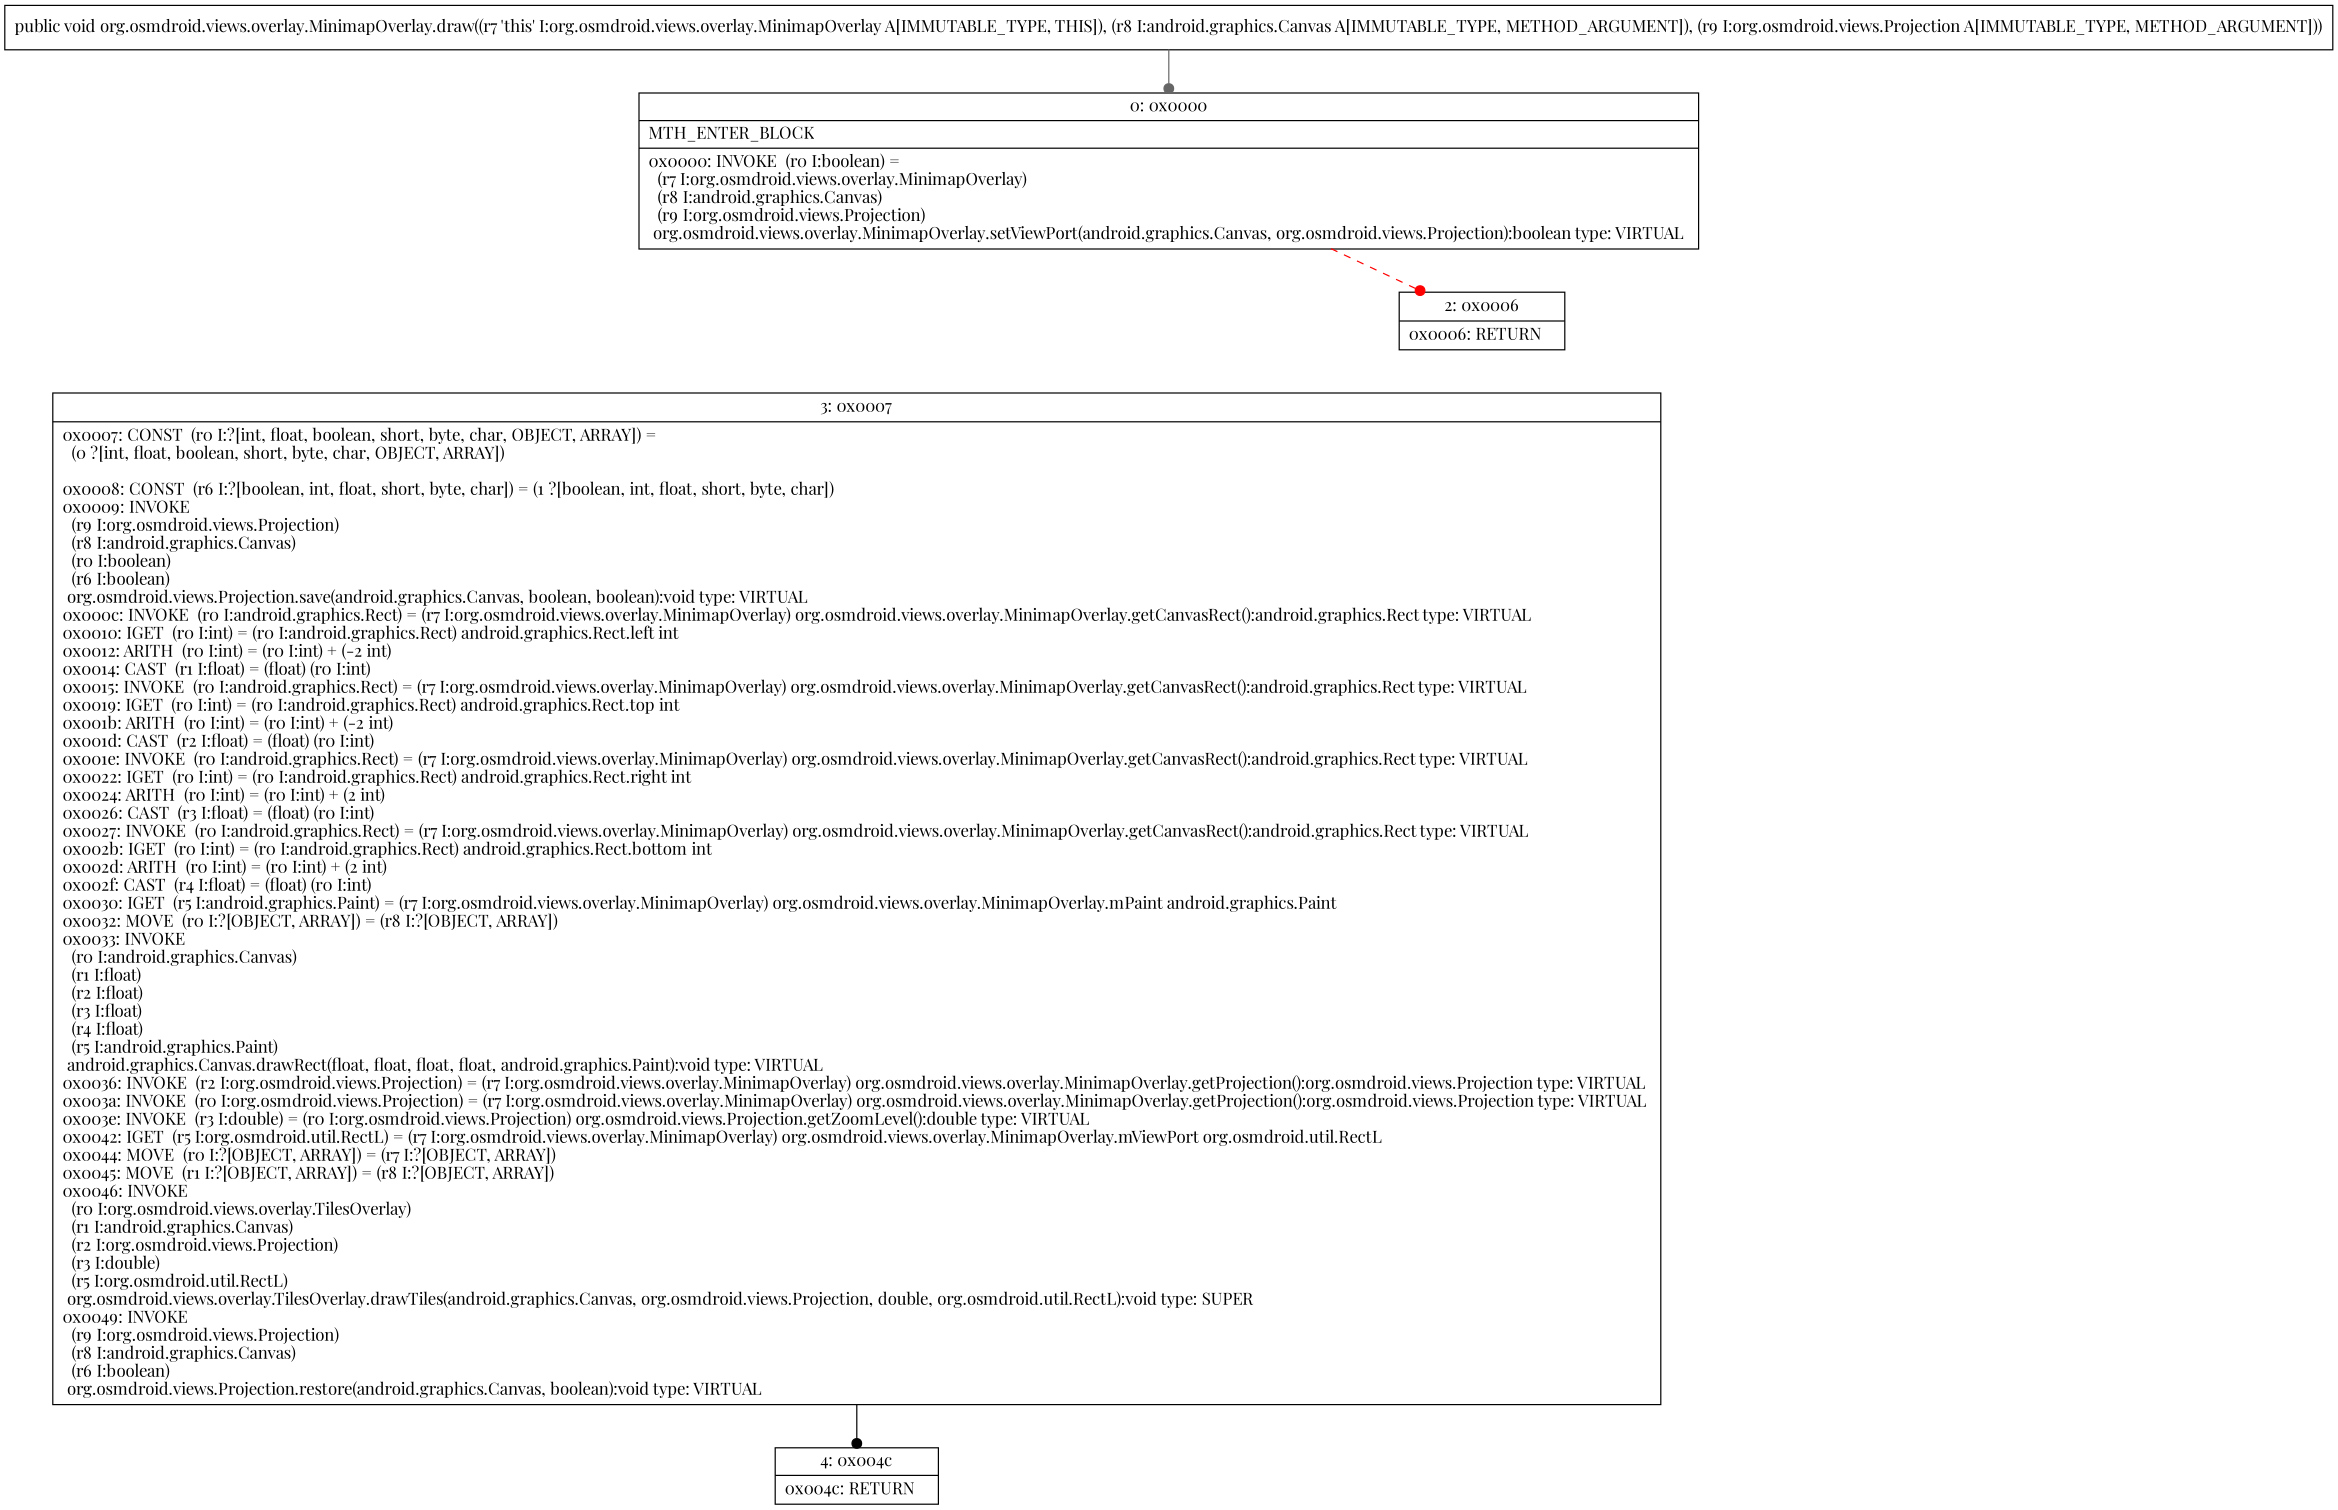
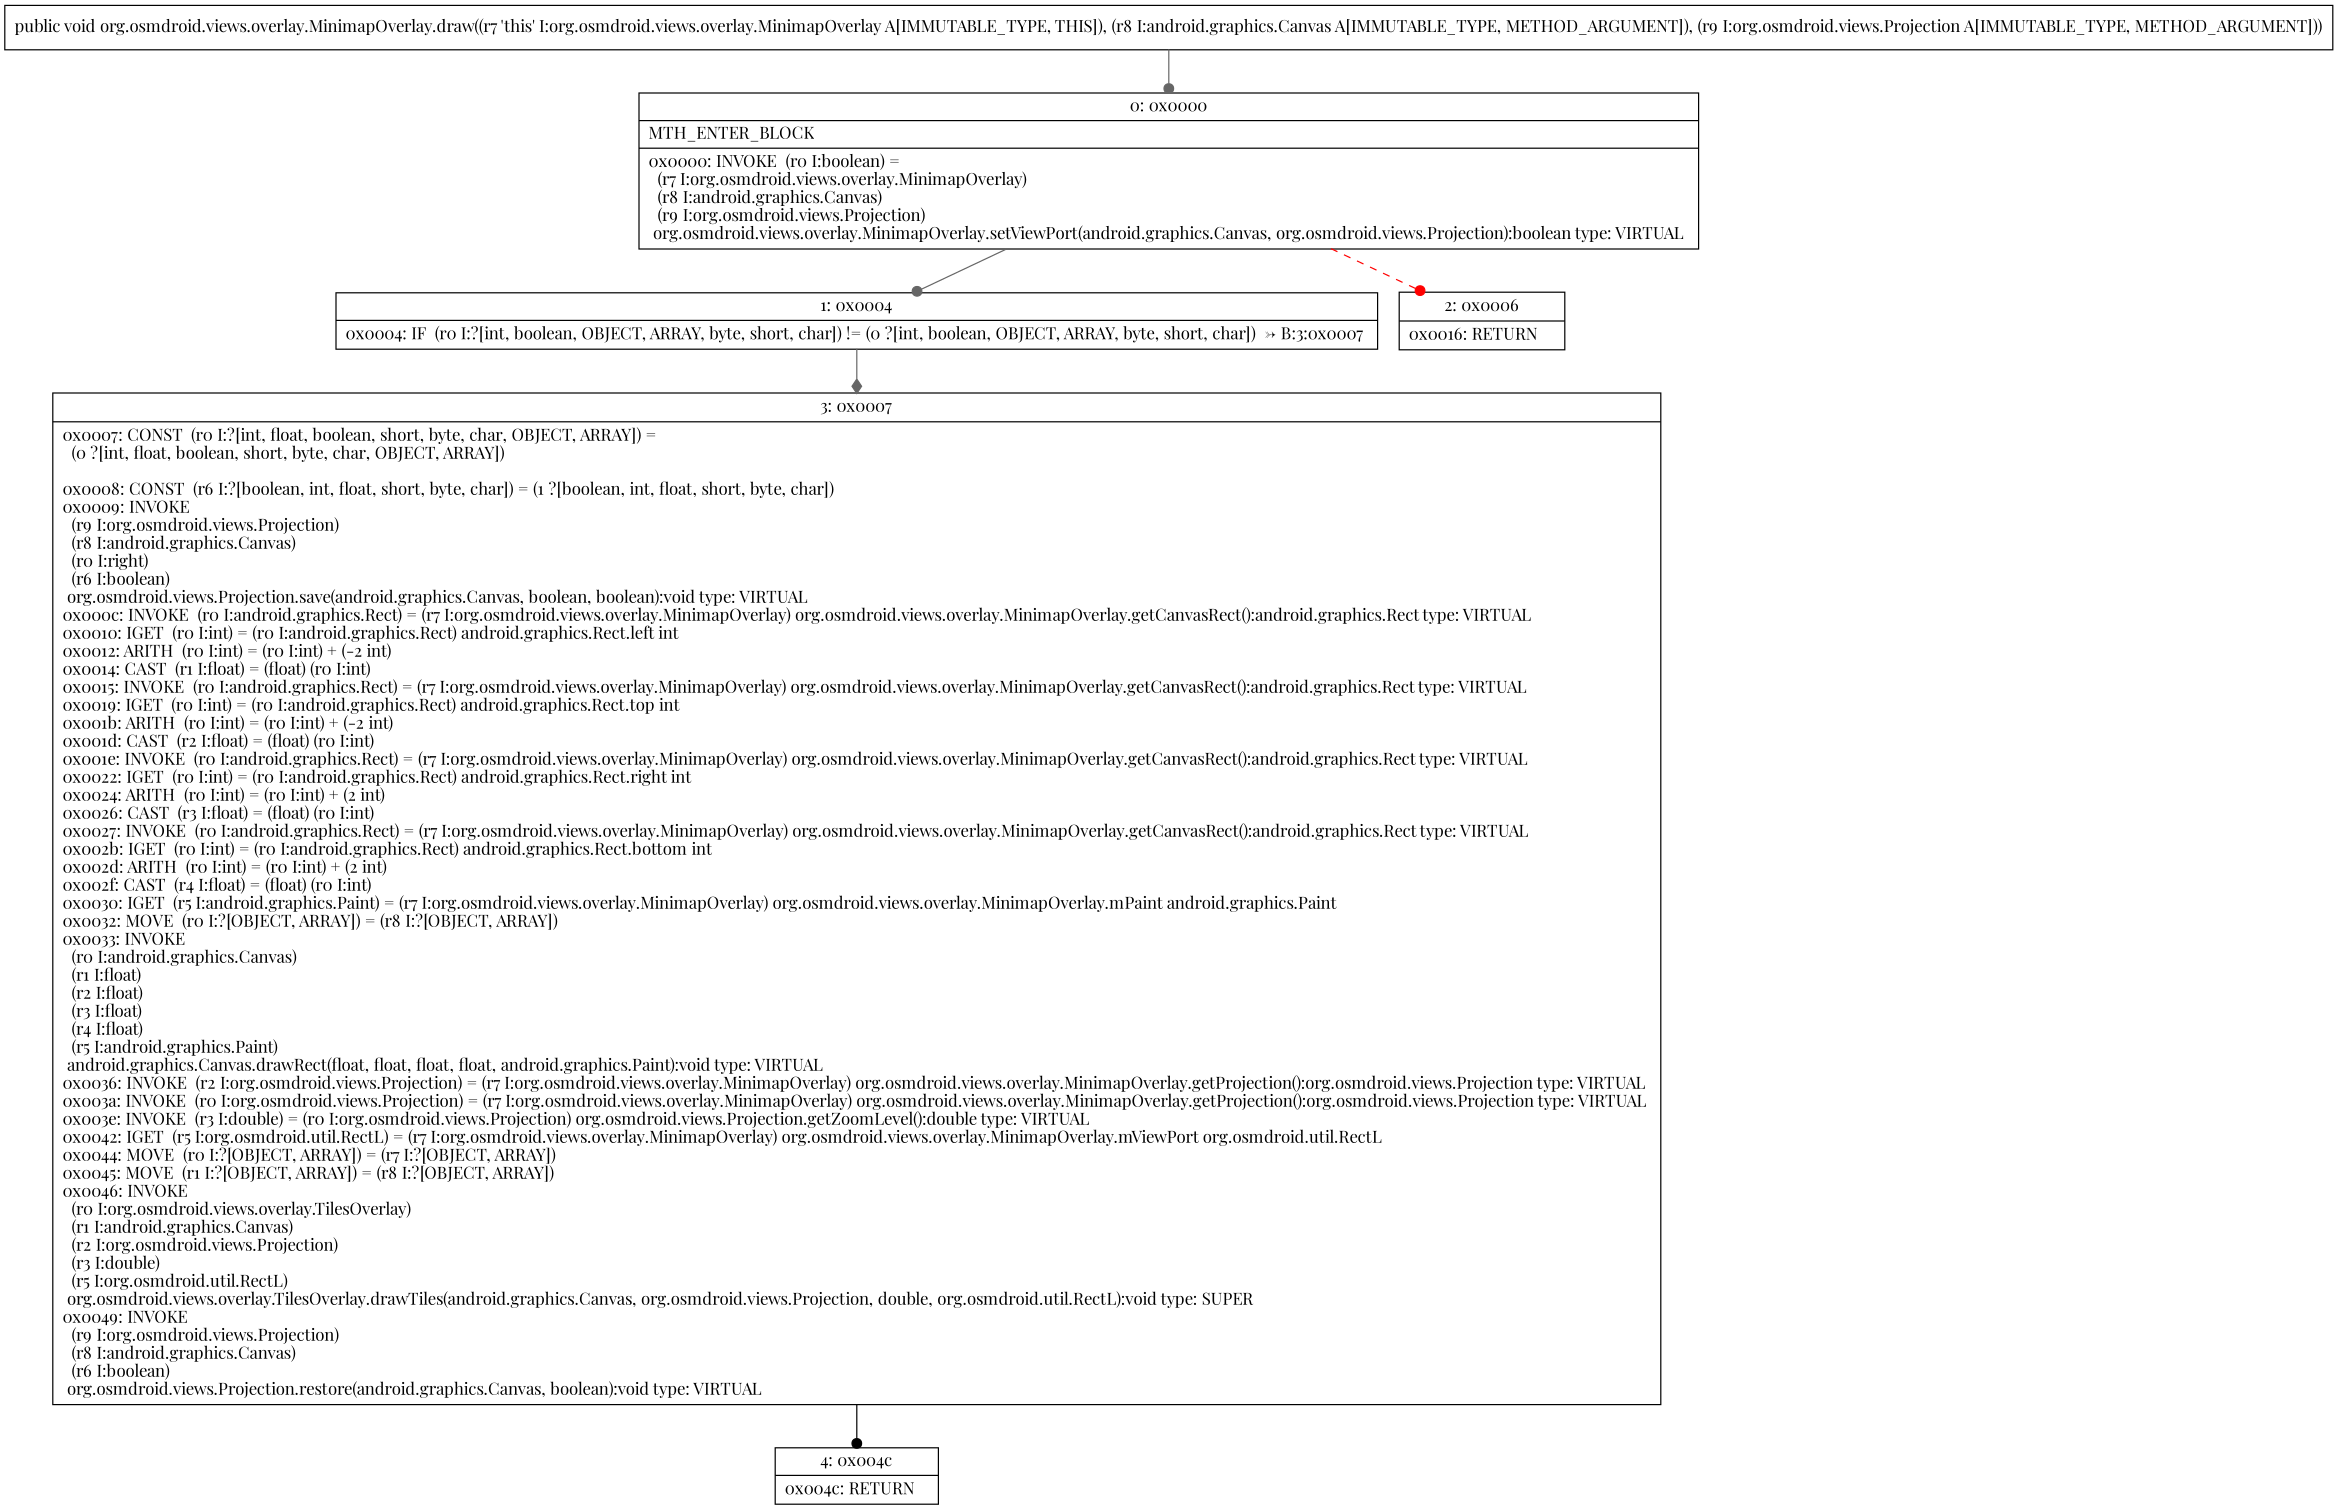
node "1: 0x0004": added
node "2: 0x0006": text "0x0006: RETURN" -> "0x0016: RETURN"
node "3: 0x0007": text "(r0 I:boolean)" -> "(r0 I:right)"
